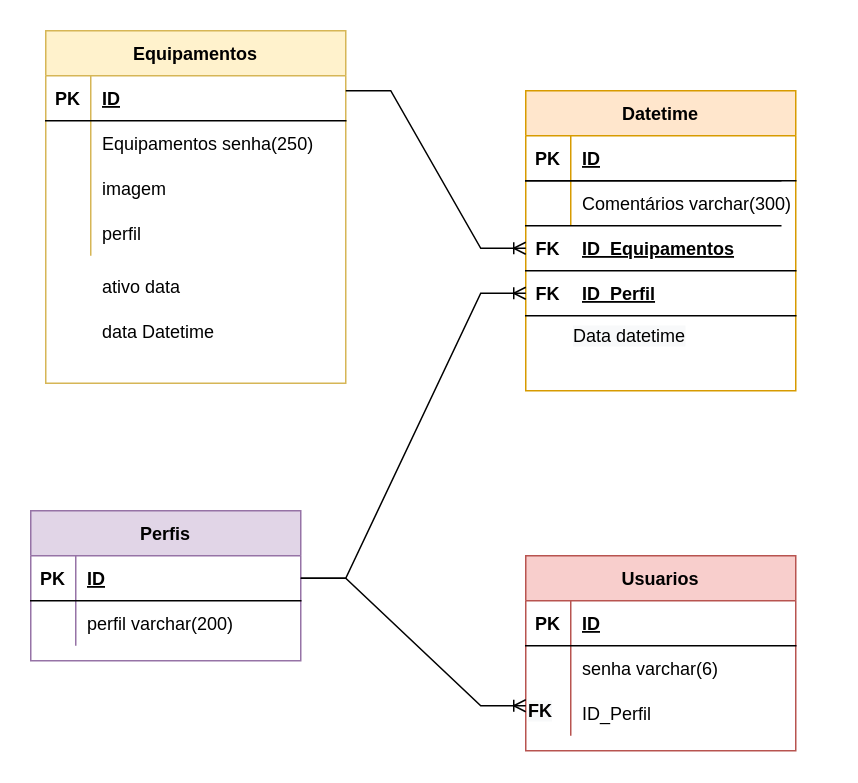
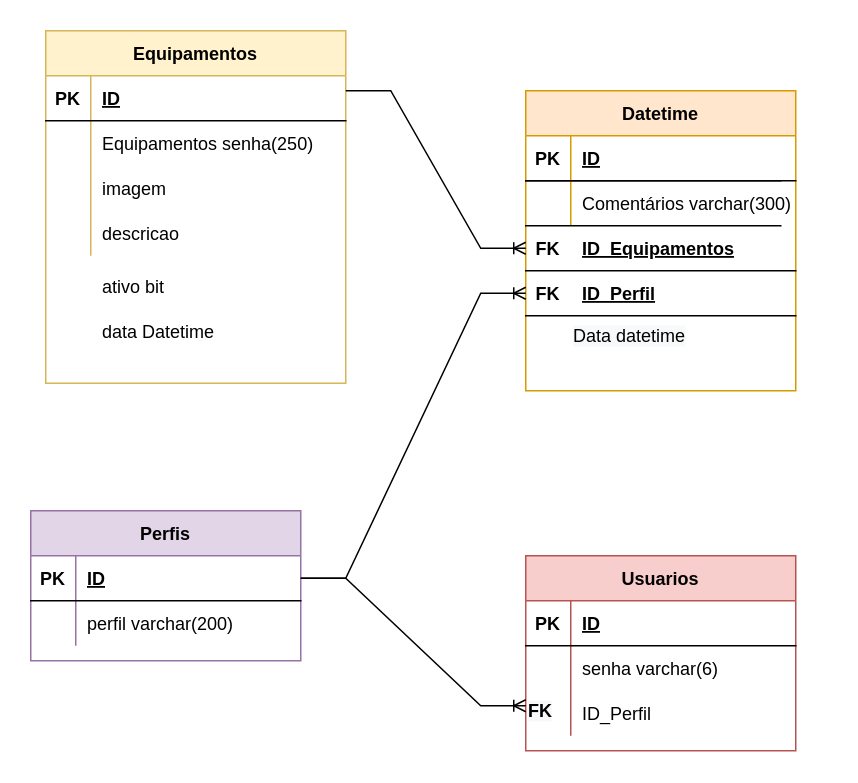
node "perfil": label "perfil" -> "descricao"
node "ativo data": label "ativo data" -> "ativo bit"
